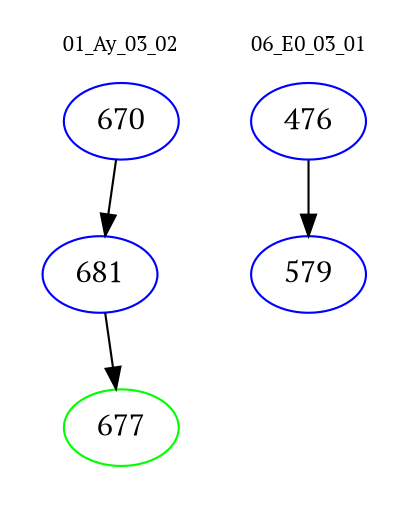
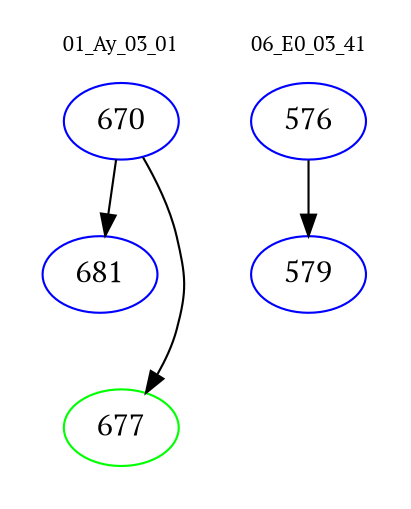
cluster "01_Ay_03_02": label "01_Ay_03_02" -> "01_Ay_03_01"
cluster "06_E0_03_01": label "06_E0_03_01" -> "06_E0_03_41"
node "476": label "476" -> "576"
edge "681" -> "677": now "670" -> "677"
